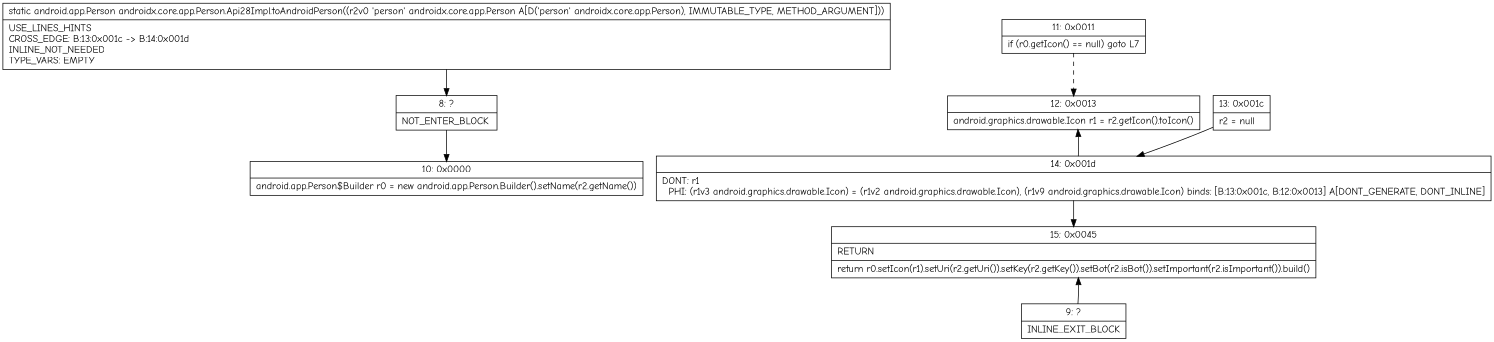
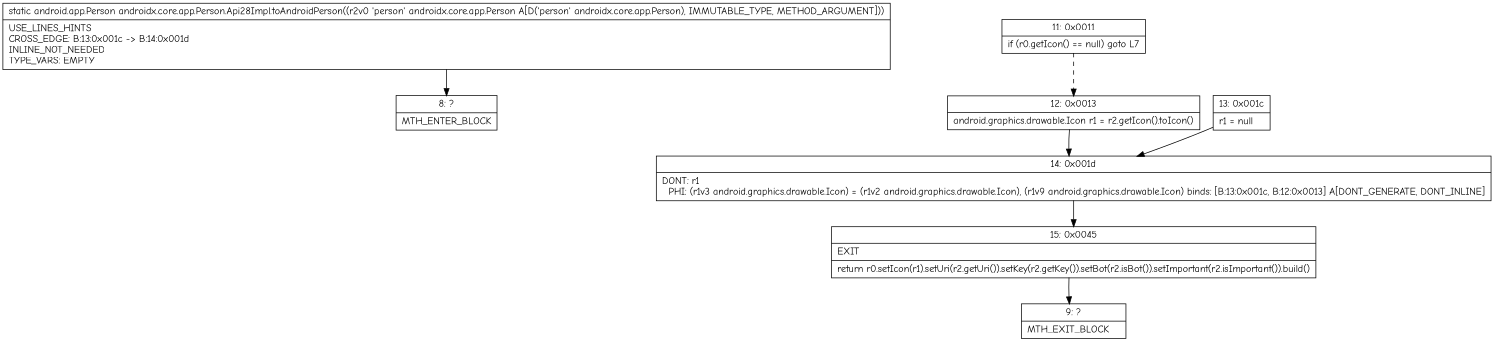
node "8: ?": text "NOT_ENTER_BLOCK" -> "MTH_ENTER_BLOCK"
node "13: 0x001c": text "r2 = null" -> "r1 = null"
edge "14: 0x001d" -> "12: 0x0013": reversed
node "10: 0x0000": removed
node "15: 0x0045": text "RETURN" -> "EXIT"
edge "9: ?" -> "15: 0x0045": reversed
node "9: ?": text "INLINE_EXIT_BLOCK" -> "MTH_EXIT_BLOCK"
